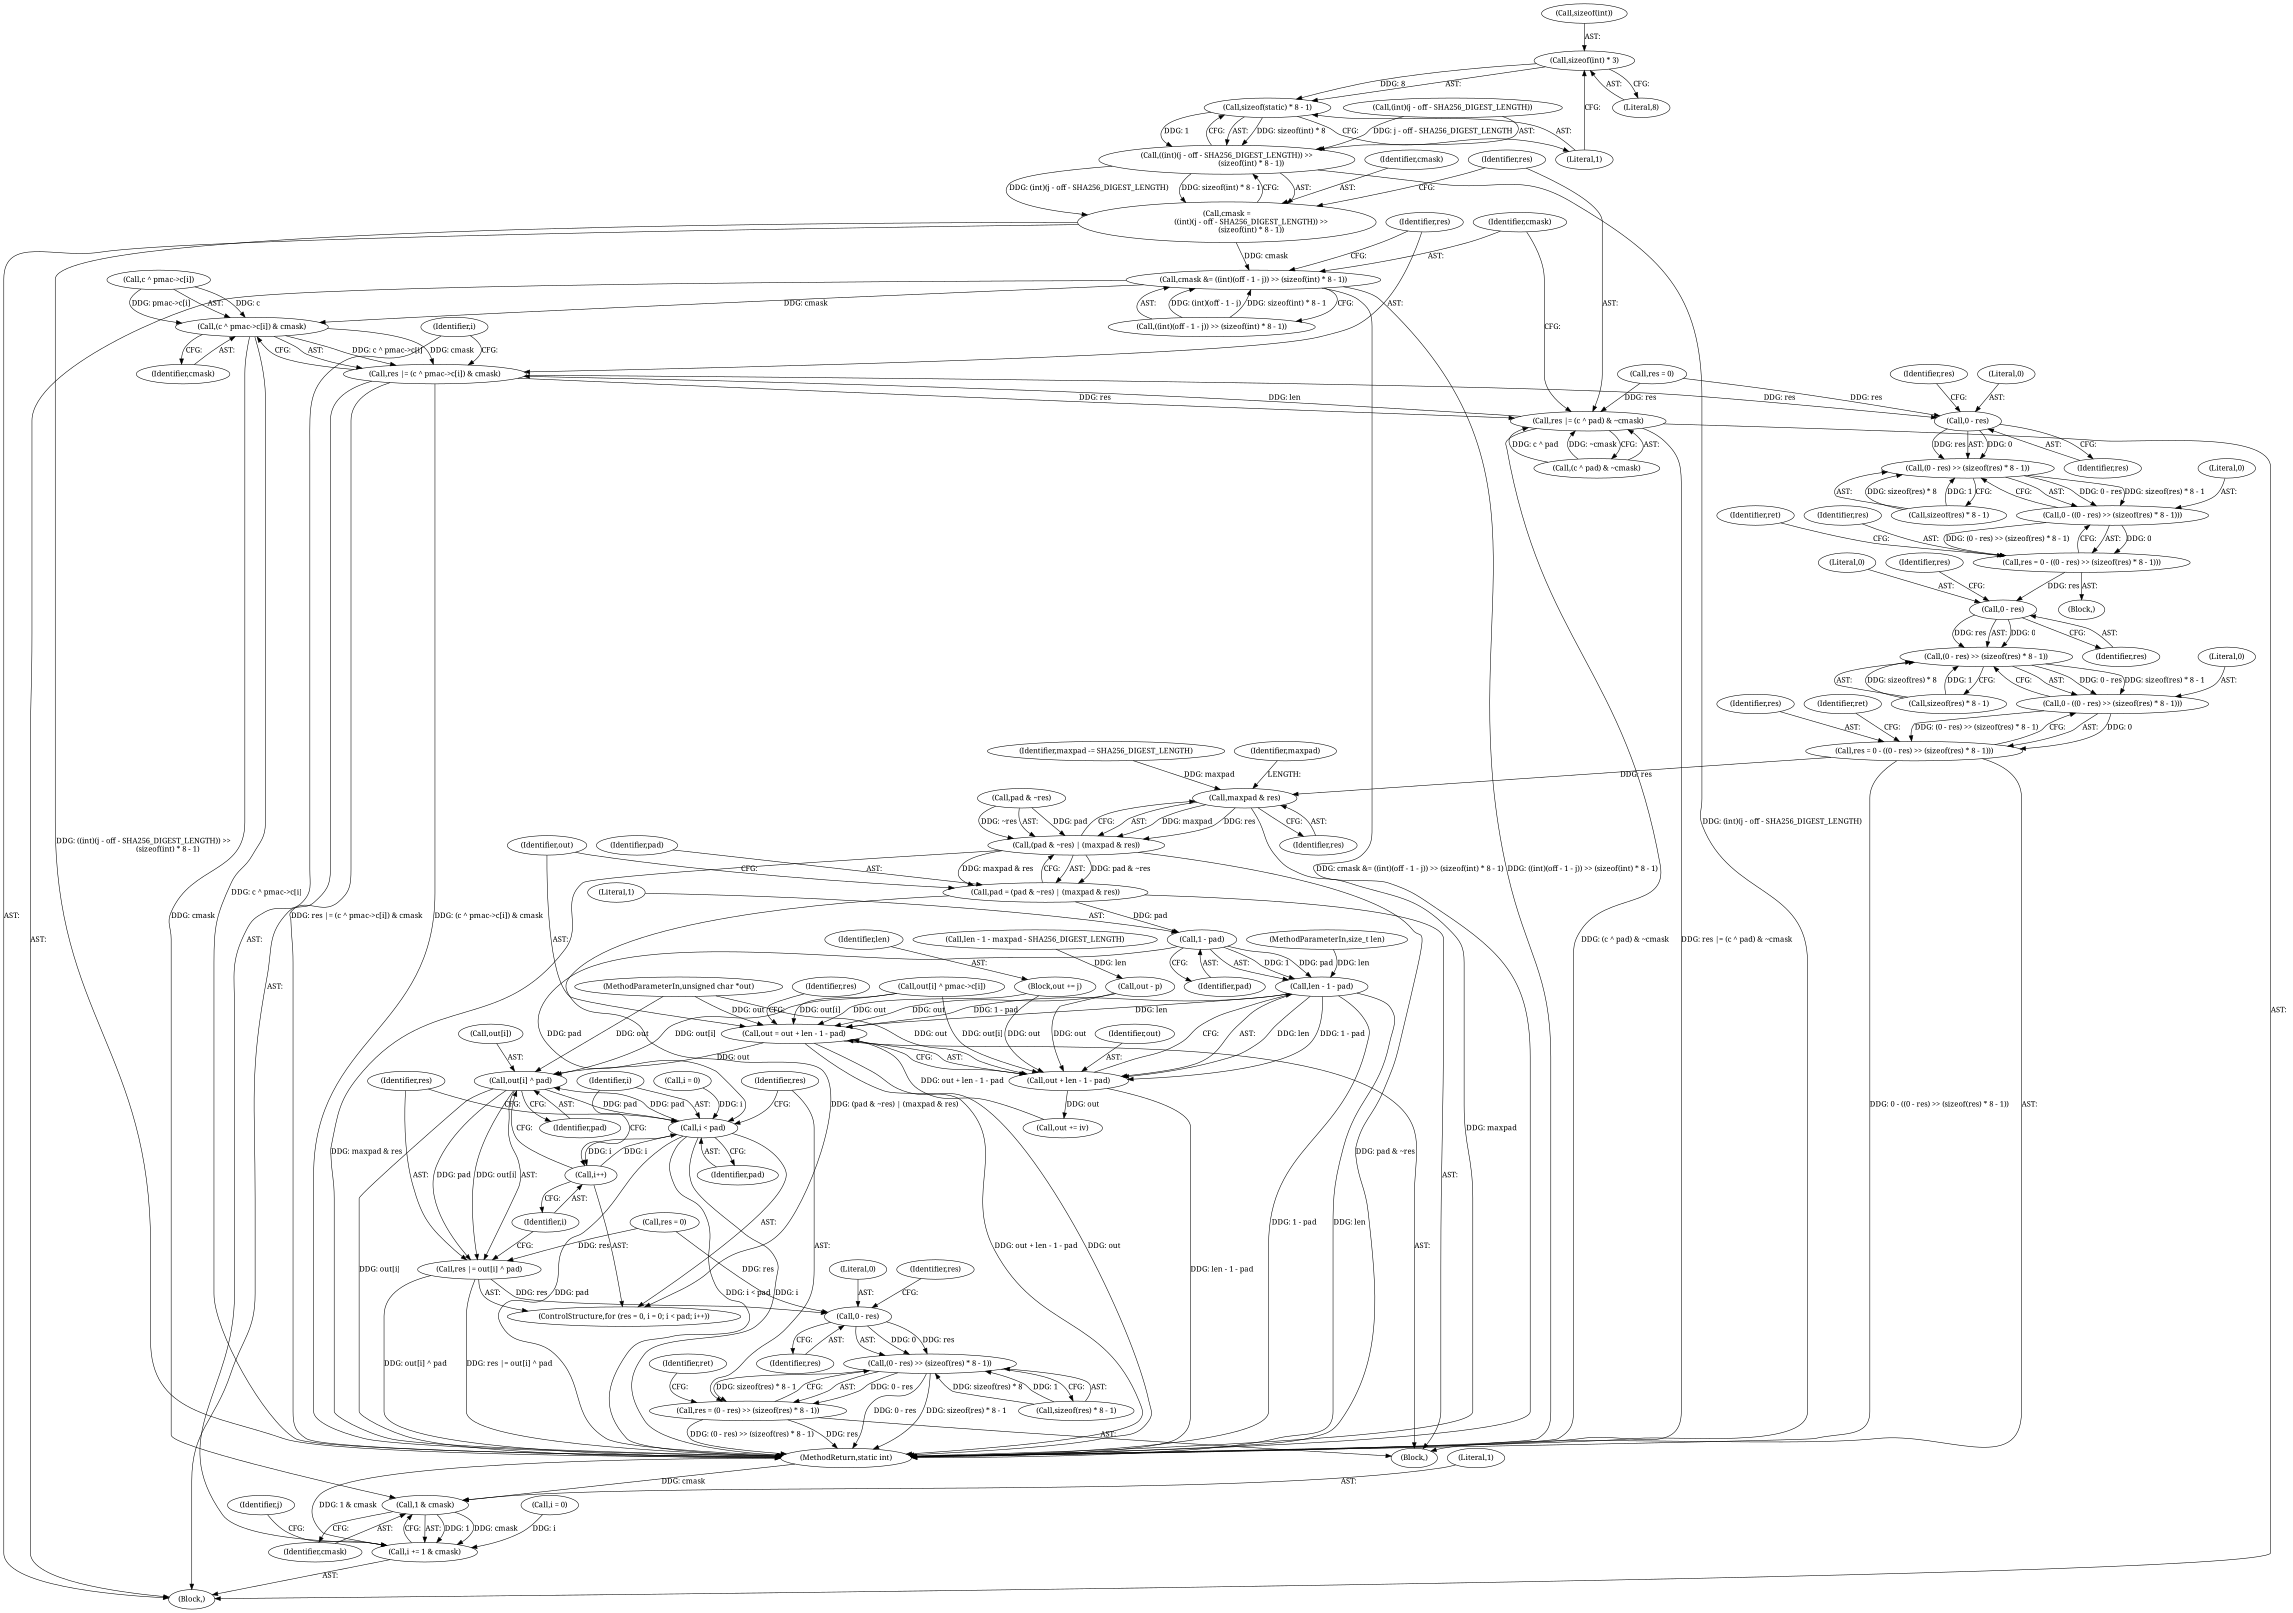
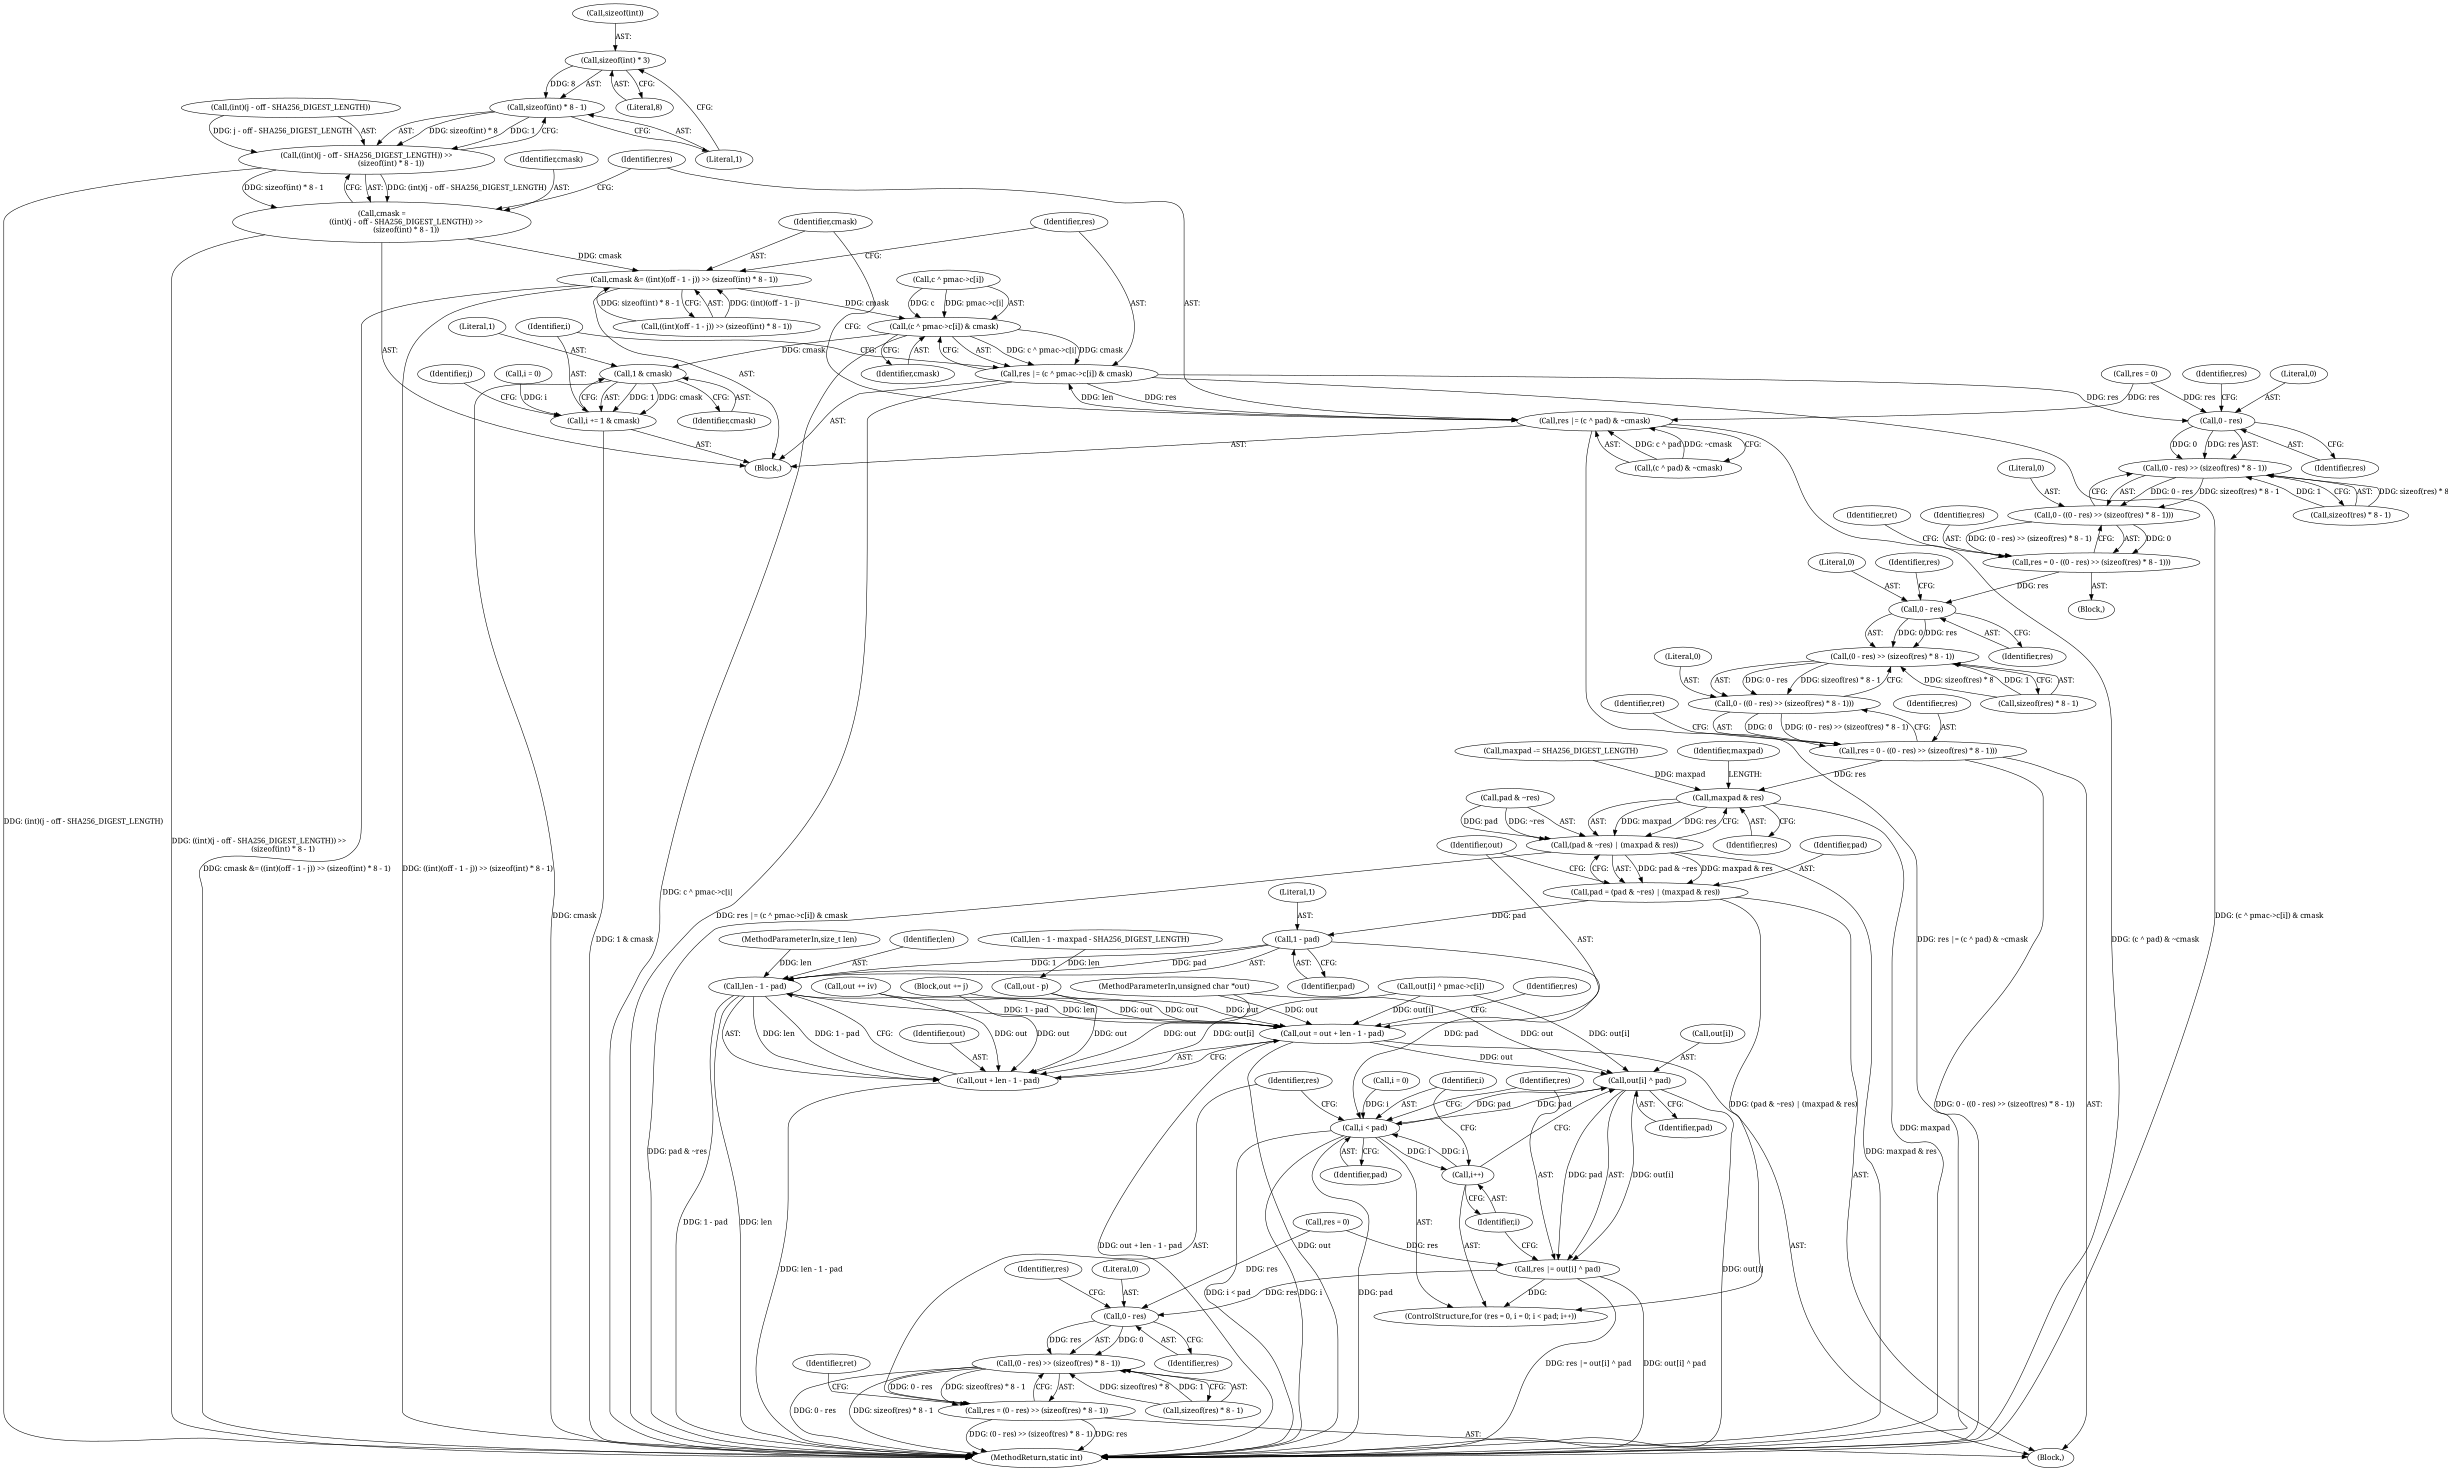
node "(Call,sizeof(static) * 8 - 1)": label "(Call,sizeof(static) * 8 - 1)" -> "(Call,sizeof(int) * 8 - 1)"
node "(Identifier,maxpad -= SHA256_DIGEST_LENGTH)": label "(Identifier,maxpad -= SHA256_DIGEST_LENGTH)" -> "(Call,maxpad -= SHA256_DIGEST_LENGTH)"
edge "(Identifier,len)" -> "(Block,out += j)": now "(Identifier,len)" -> "(Call,len - 1 - pad)"
edge "(Call,out += iv)" -> "(Call,out = out + len - 1 - pad)": label "DDG: out + len - 1 - pad" -> "DDG: out"
edge "(Call,out + len - 1 - pad)" -> "(Call,out += iv)": reversed
edge "(Call,res |= out[i] ^ pad)" -> "(ControlStructure,for (res = 0, i = 0; i < pad; i++))": label "AST: " -> "DDG: "
edge "(MethodReturn,static int)" -> "(Call,1 & cmask)": reversed
